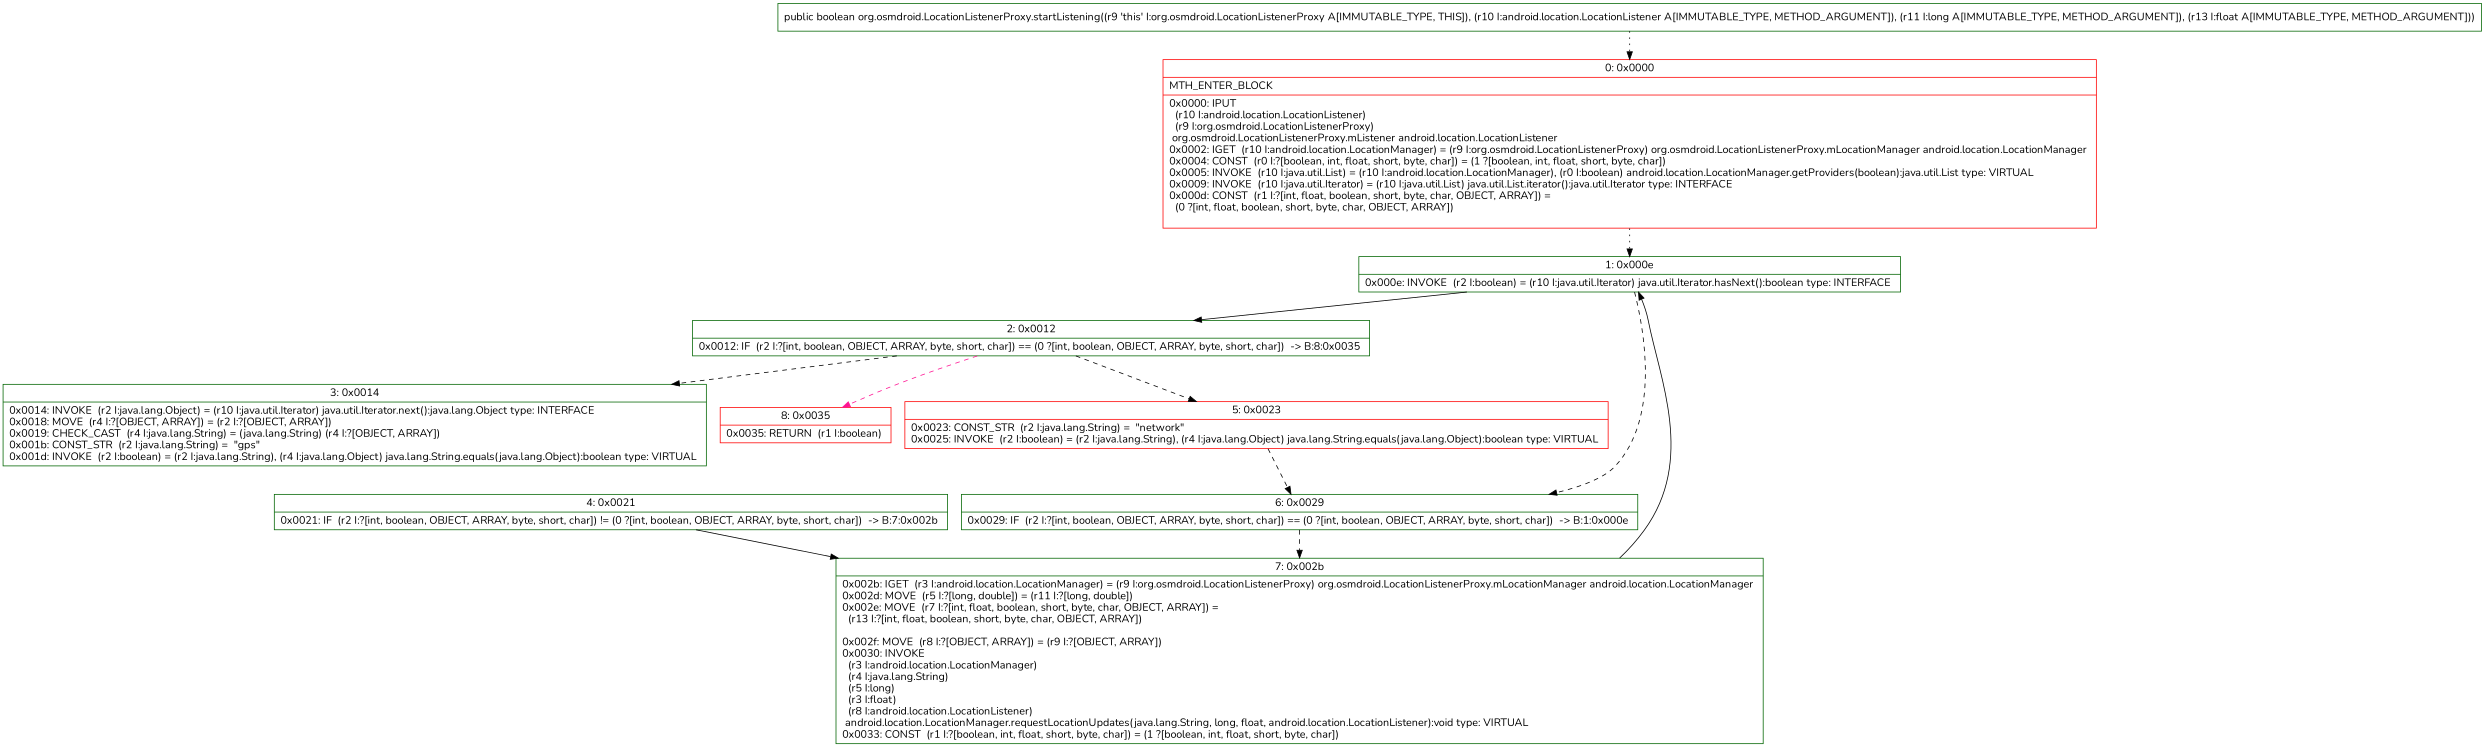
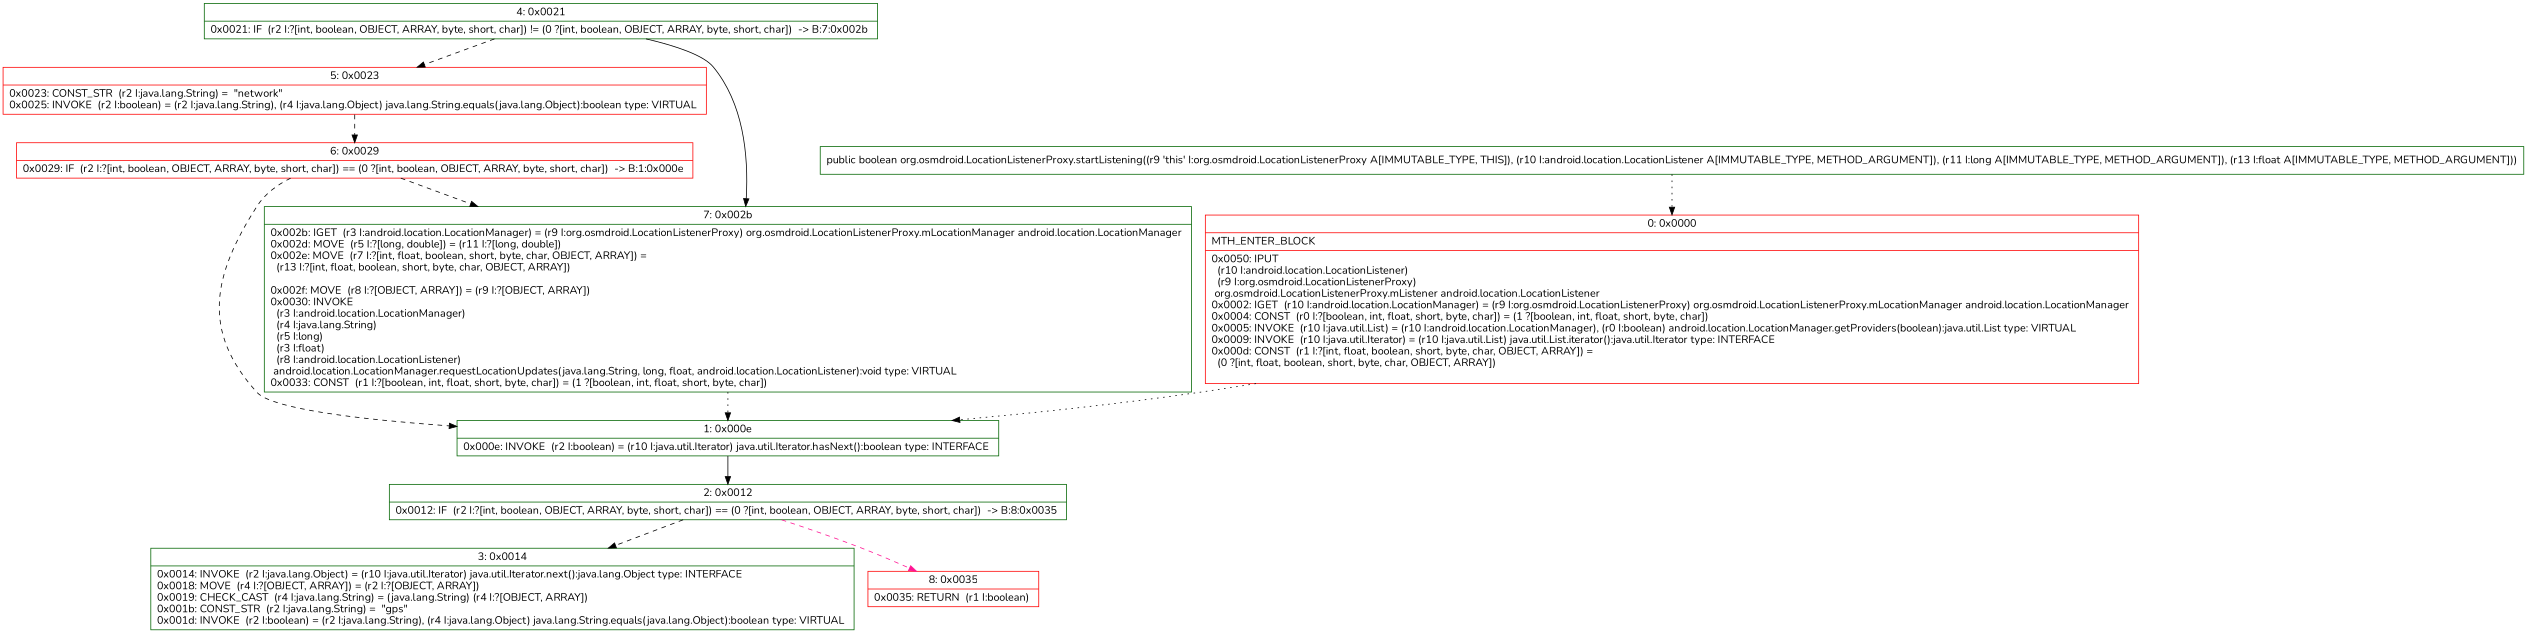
node "0: 0x0000": text "0x0000: IPUT" -> "0x0050: IPUT"
edge "2: 0x0012" -> "5: 0x0023": now "4: 0x0021" -> "5: 0x0023"
edge "1: 0x000e" -> "6: 0x0029": reversed
edge "7: 0x002b" -> "1: 0x000e": style solid -> dotted
node "6: 0x0029": color darkgreen -> red
